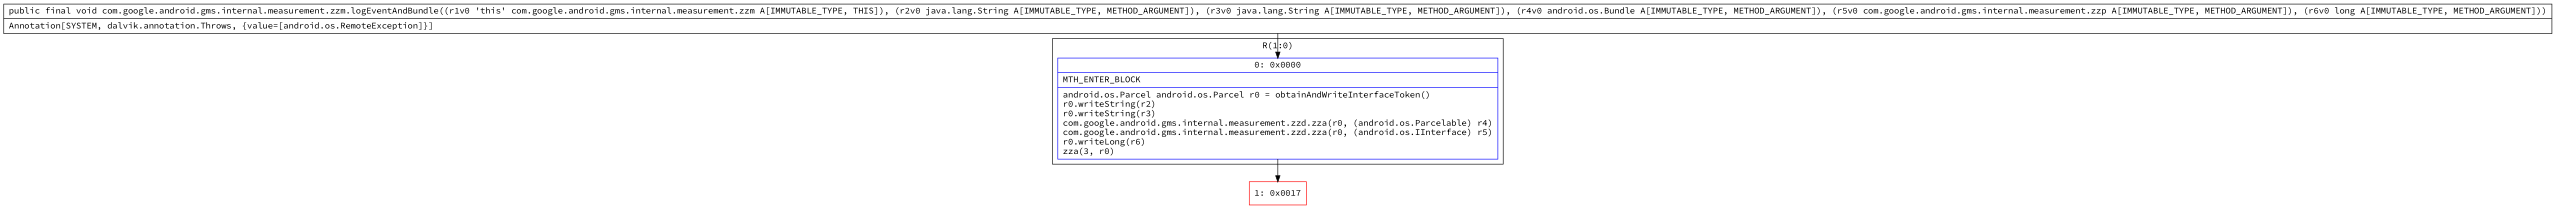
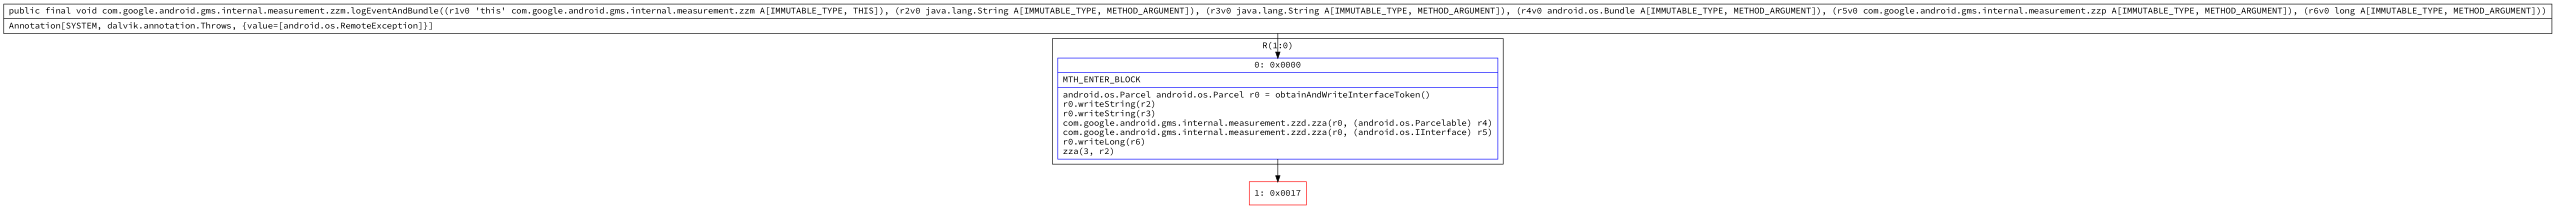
node "0: 0x0000": text "zza(3, r0)" -> "zza(3, r2)"
